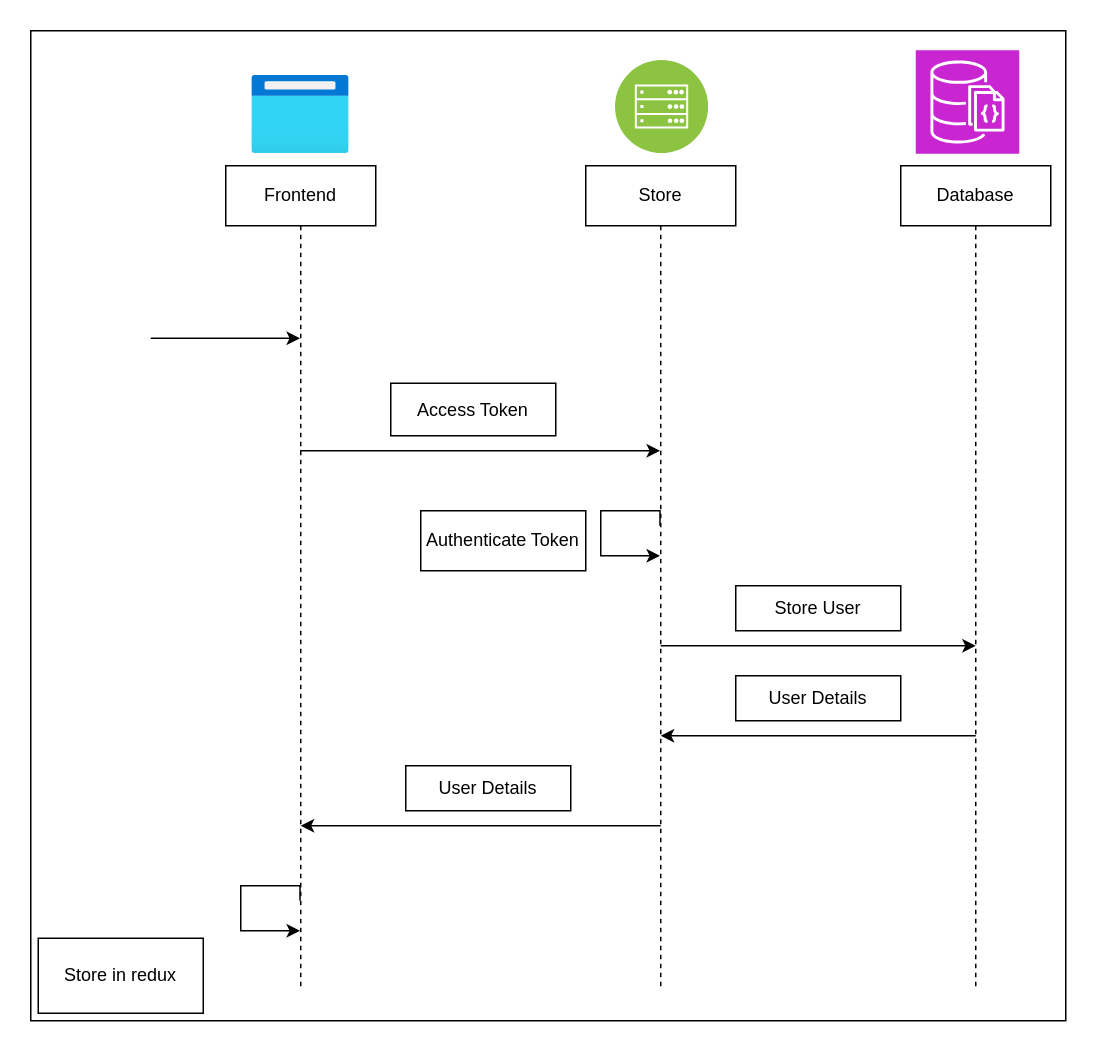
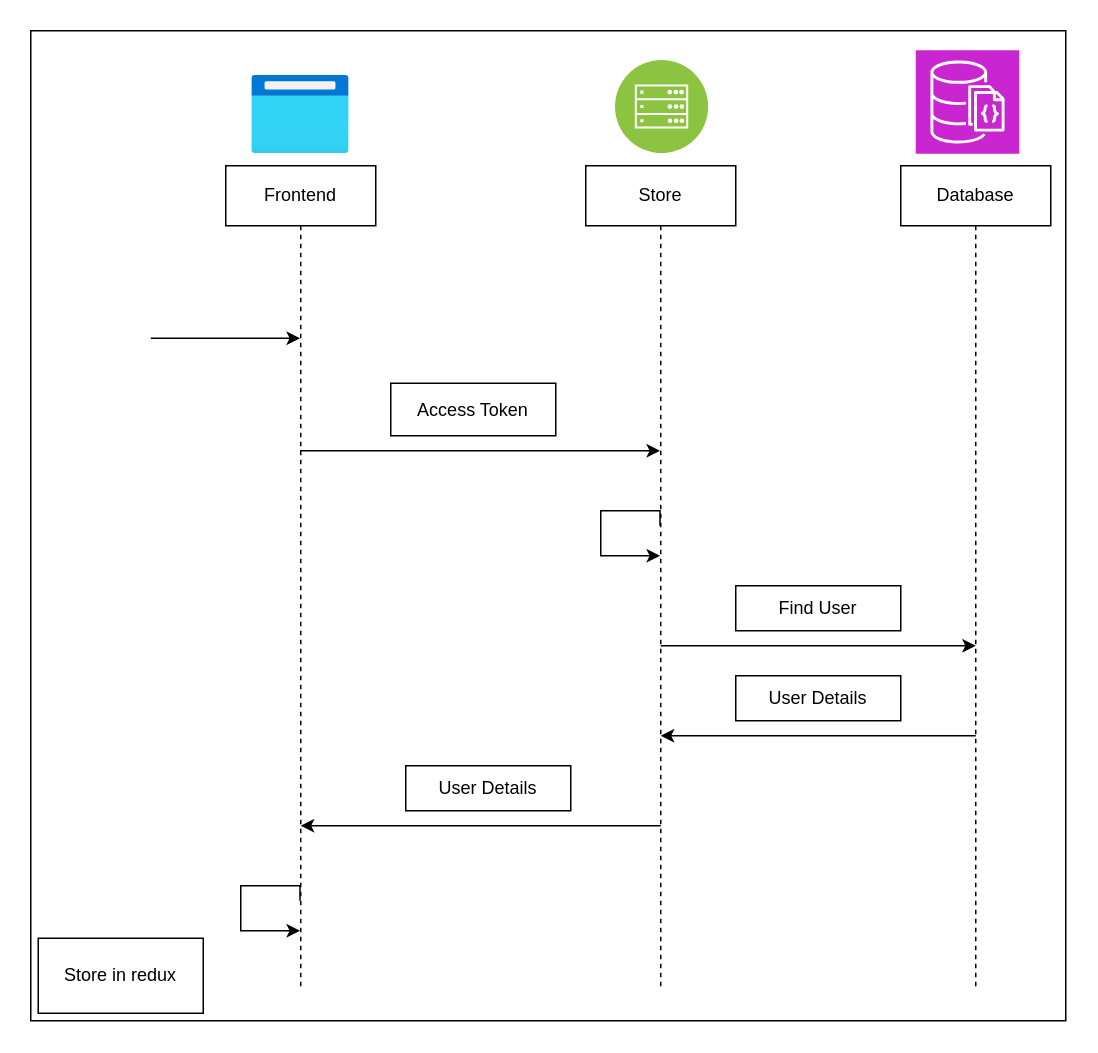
node "Authenticate Token": removed
node "Store User": label "Store User" -> "Find User"
